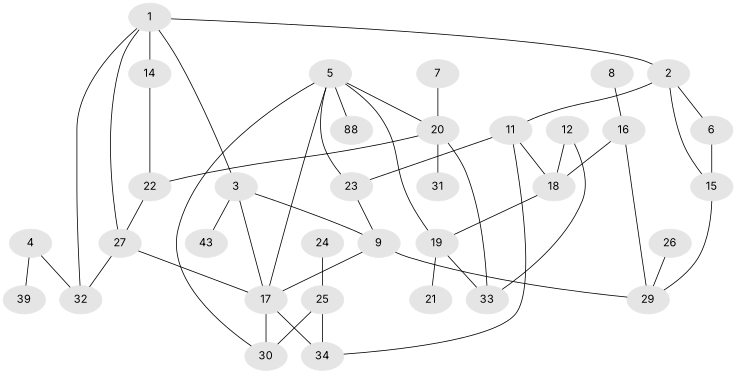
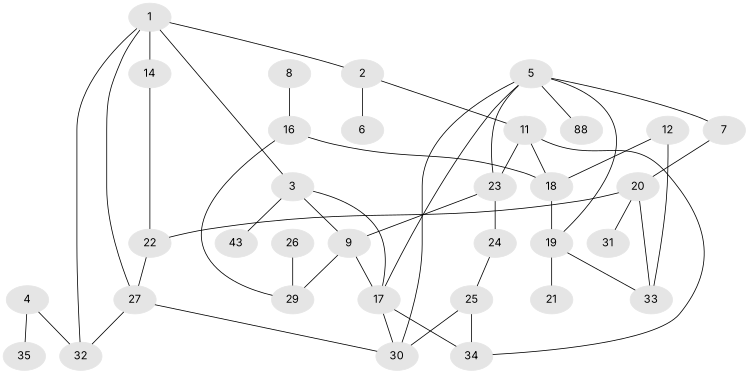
edge "5" -- "20": now "5" -- "7"
node "15": removed
edge "23" -- "24": added
edge "27" -- "17": now "27" -- "30"
node "39": label "39" -> "35"
